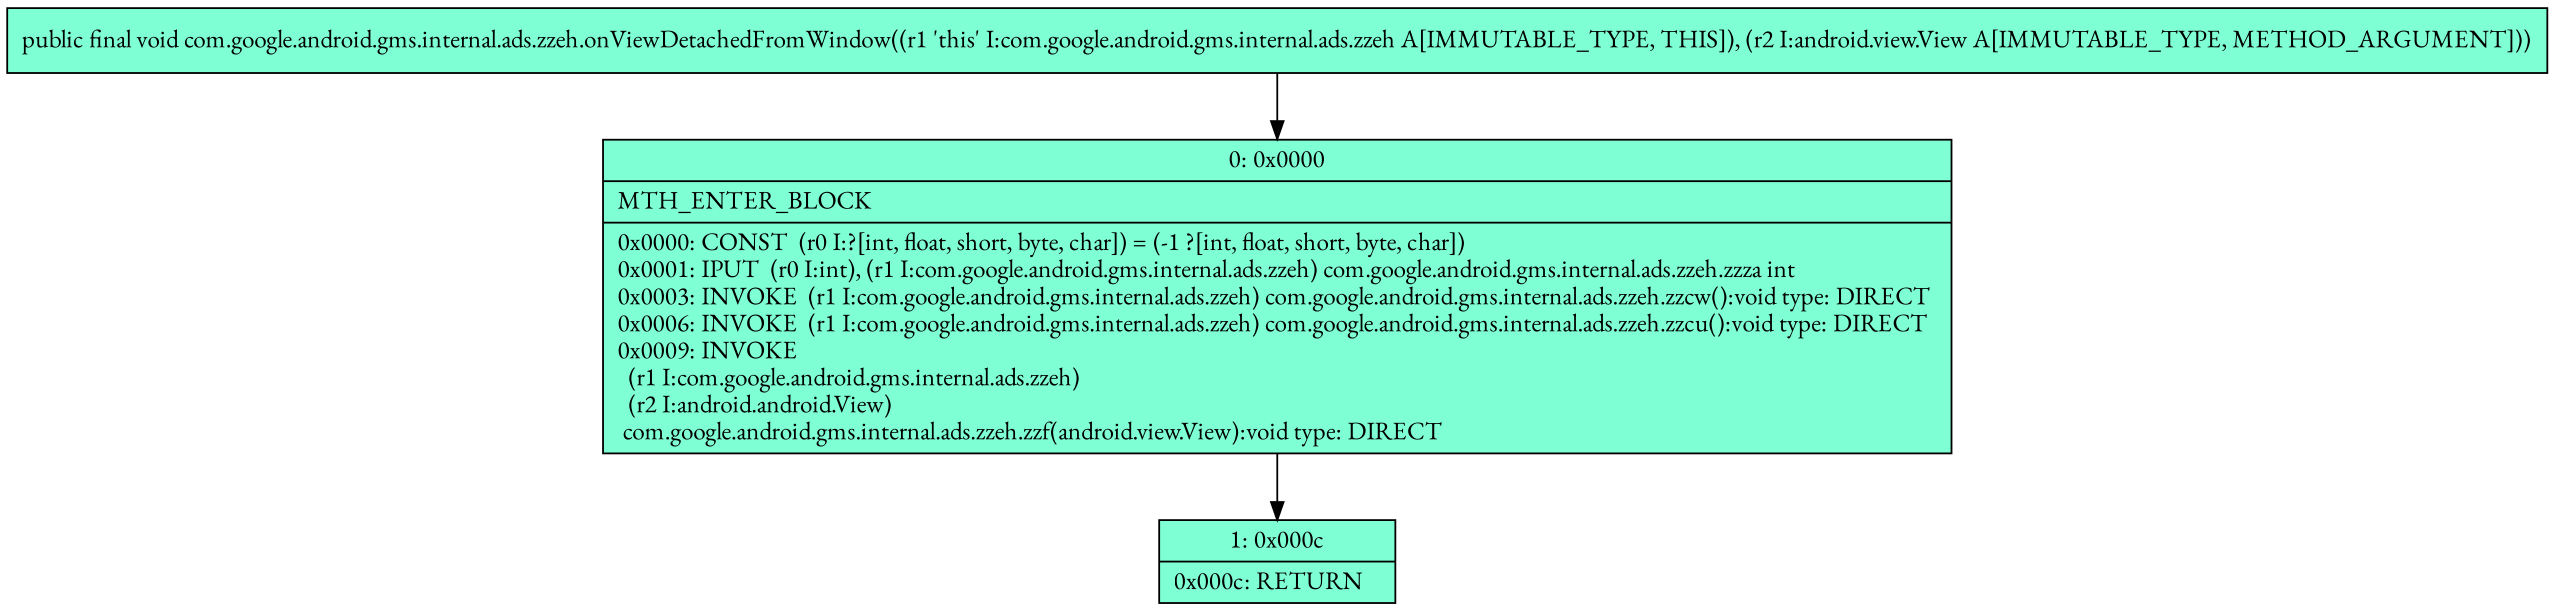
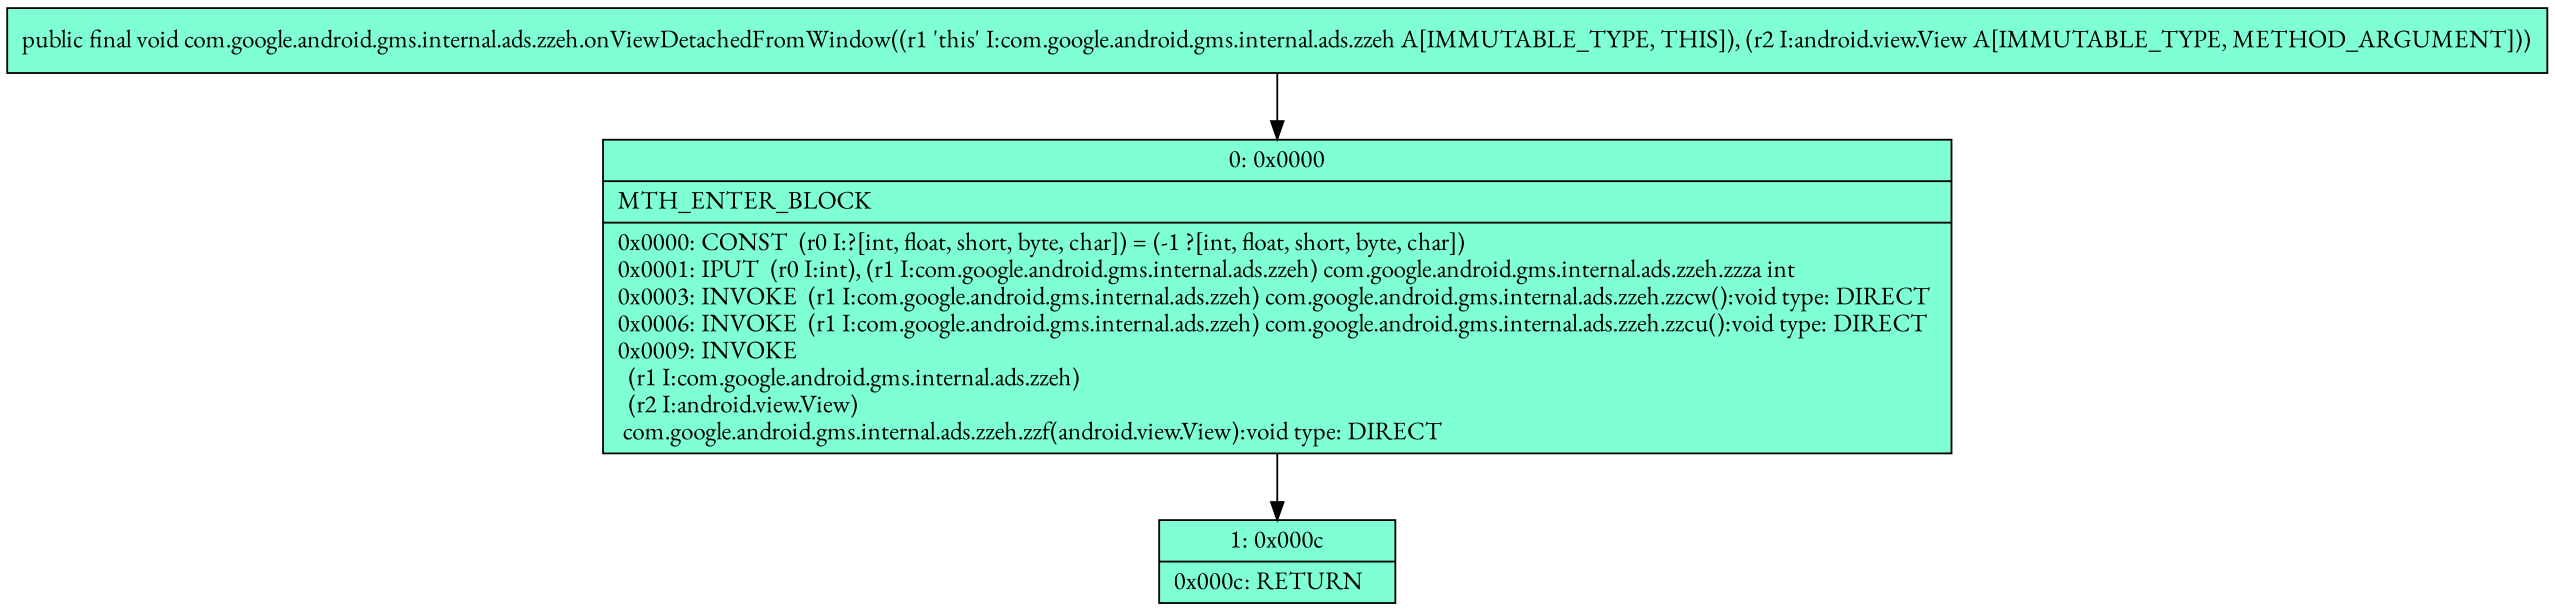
node "0: 0x0000": text "(r2 I:android.android.View)" -> "(r2 I:android.view.View)"
